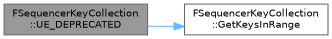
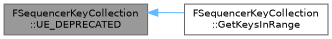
edge "FSequencerKeyCollection ::UE_DEPRECATED" -> "FSequencerKeyCollection ::GetKeysInRange": reversed
